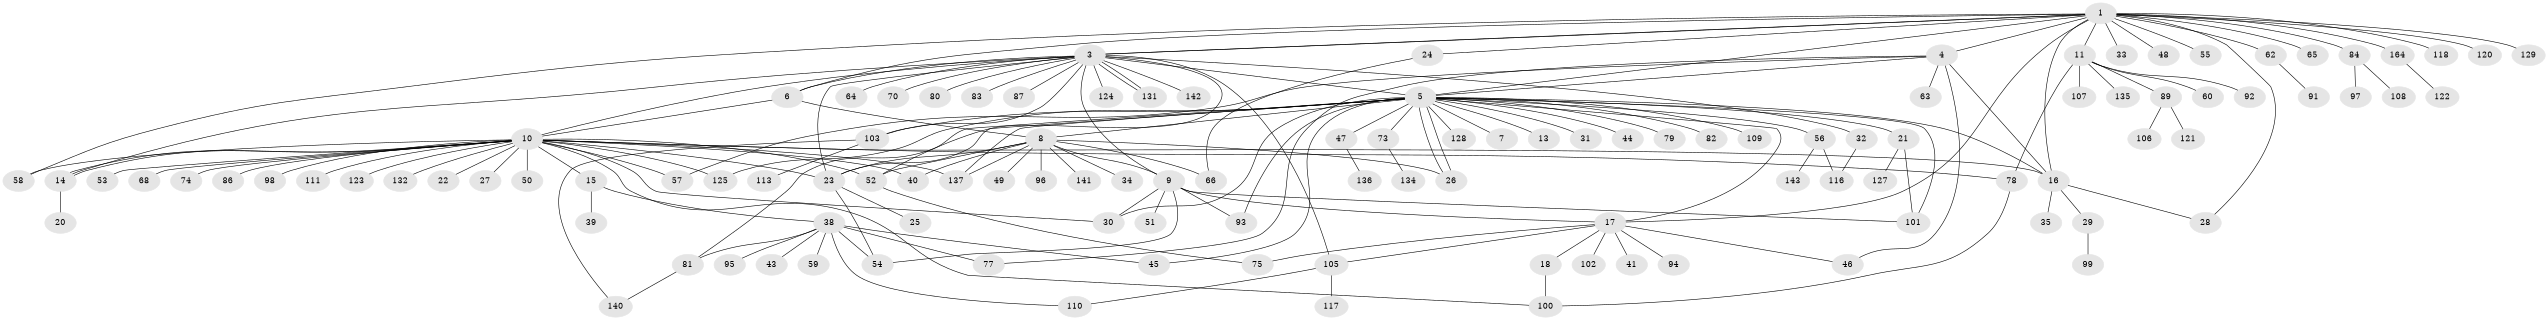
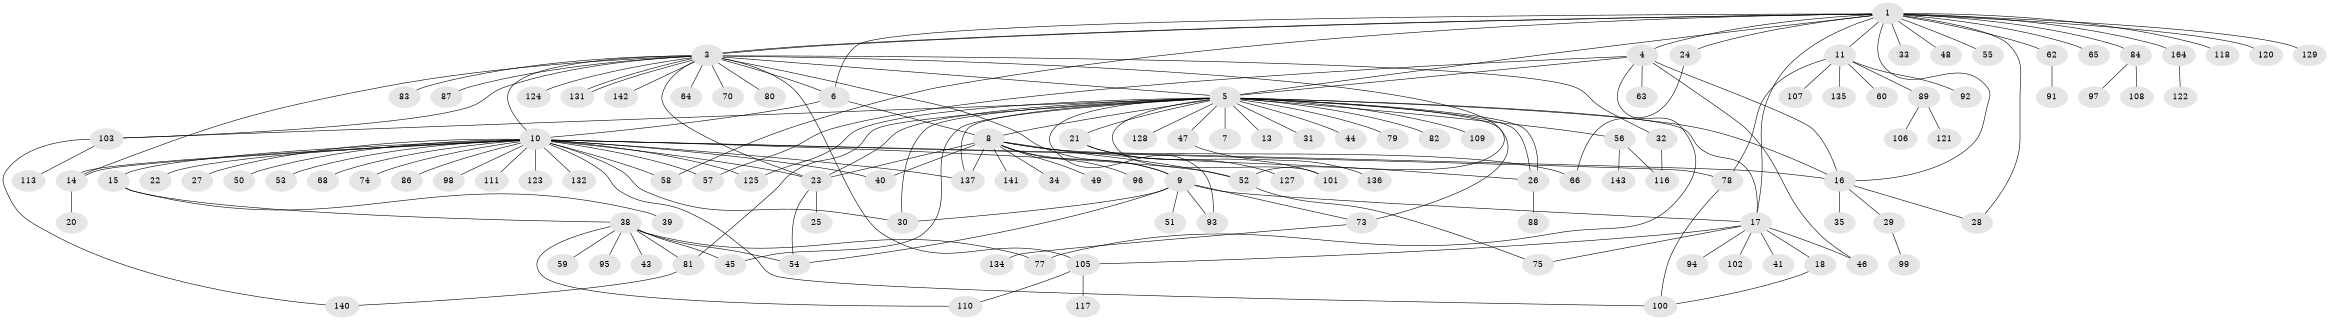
edge "9" -- "101": now "9" -- "73"
node "88": added
